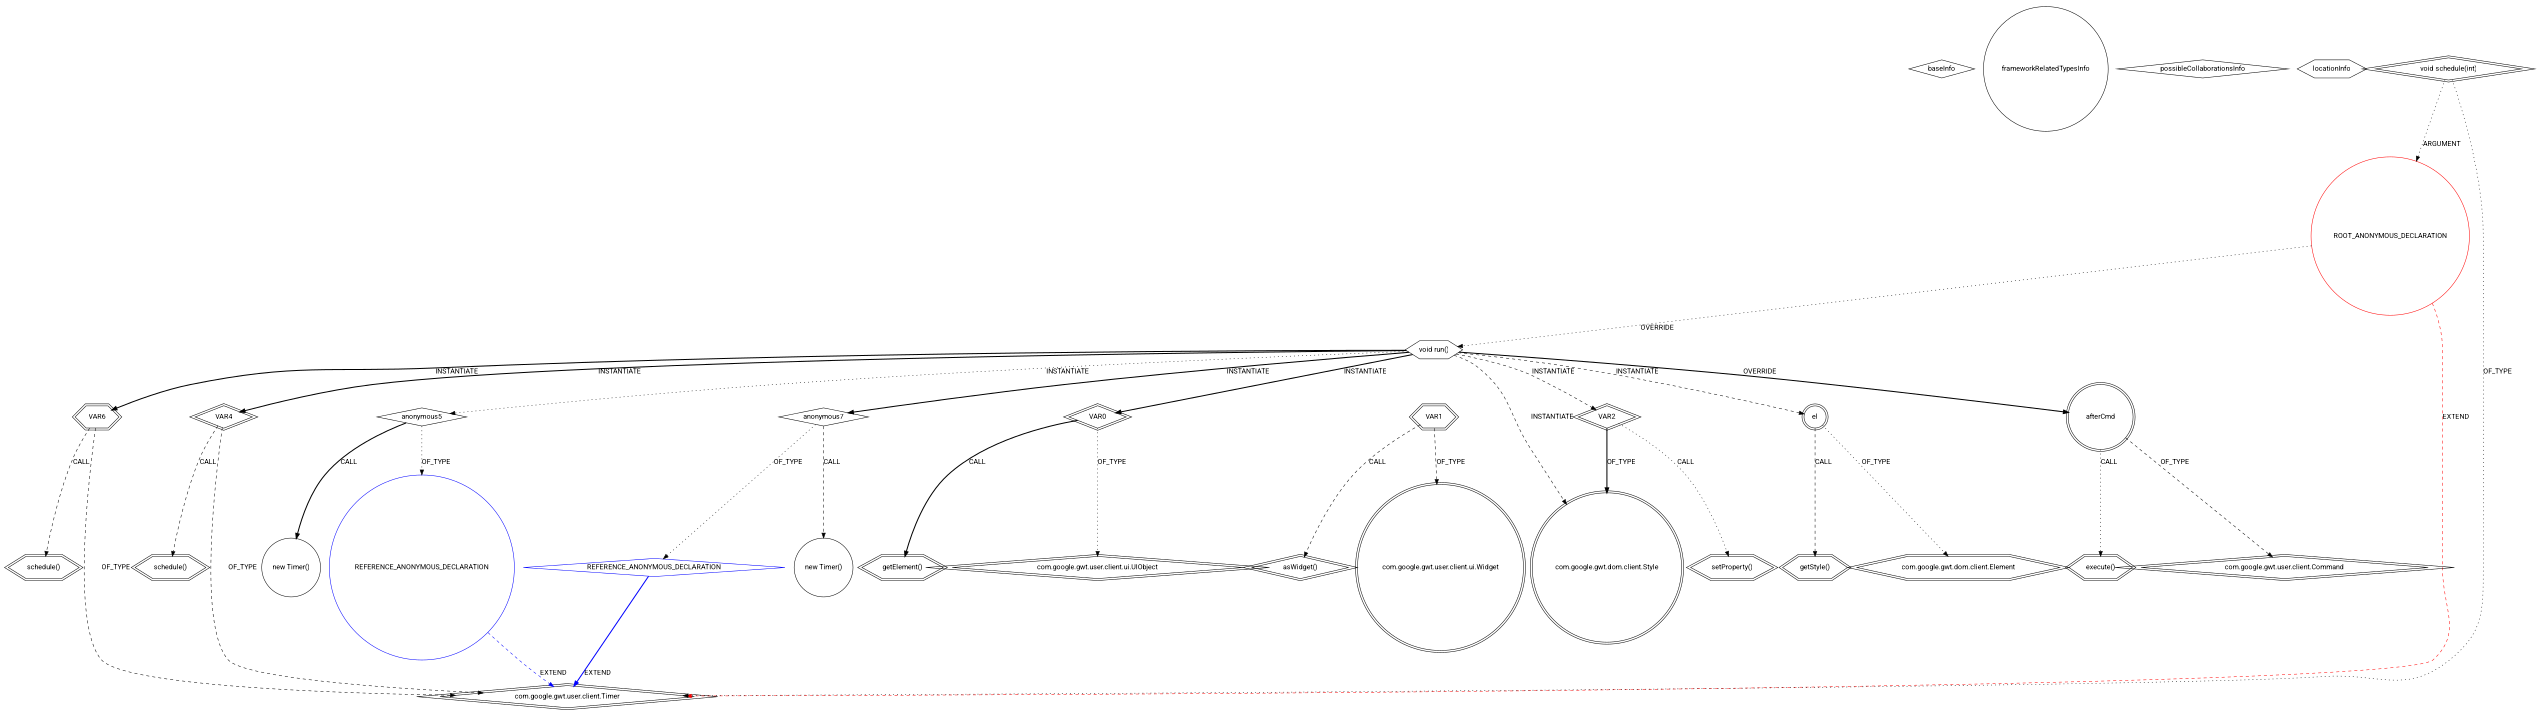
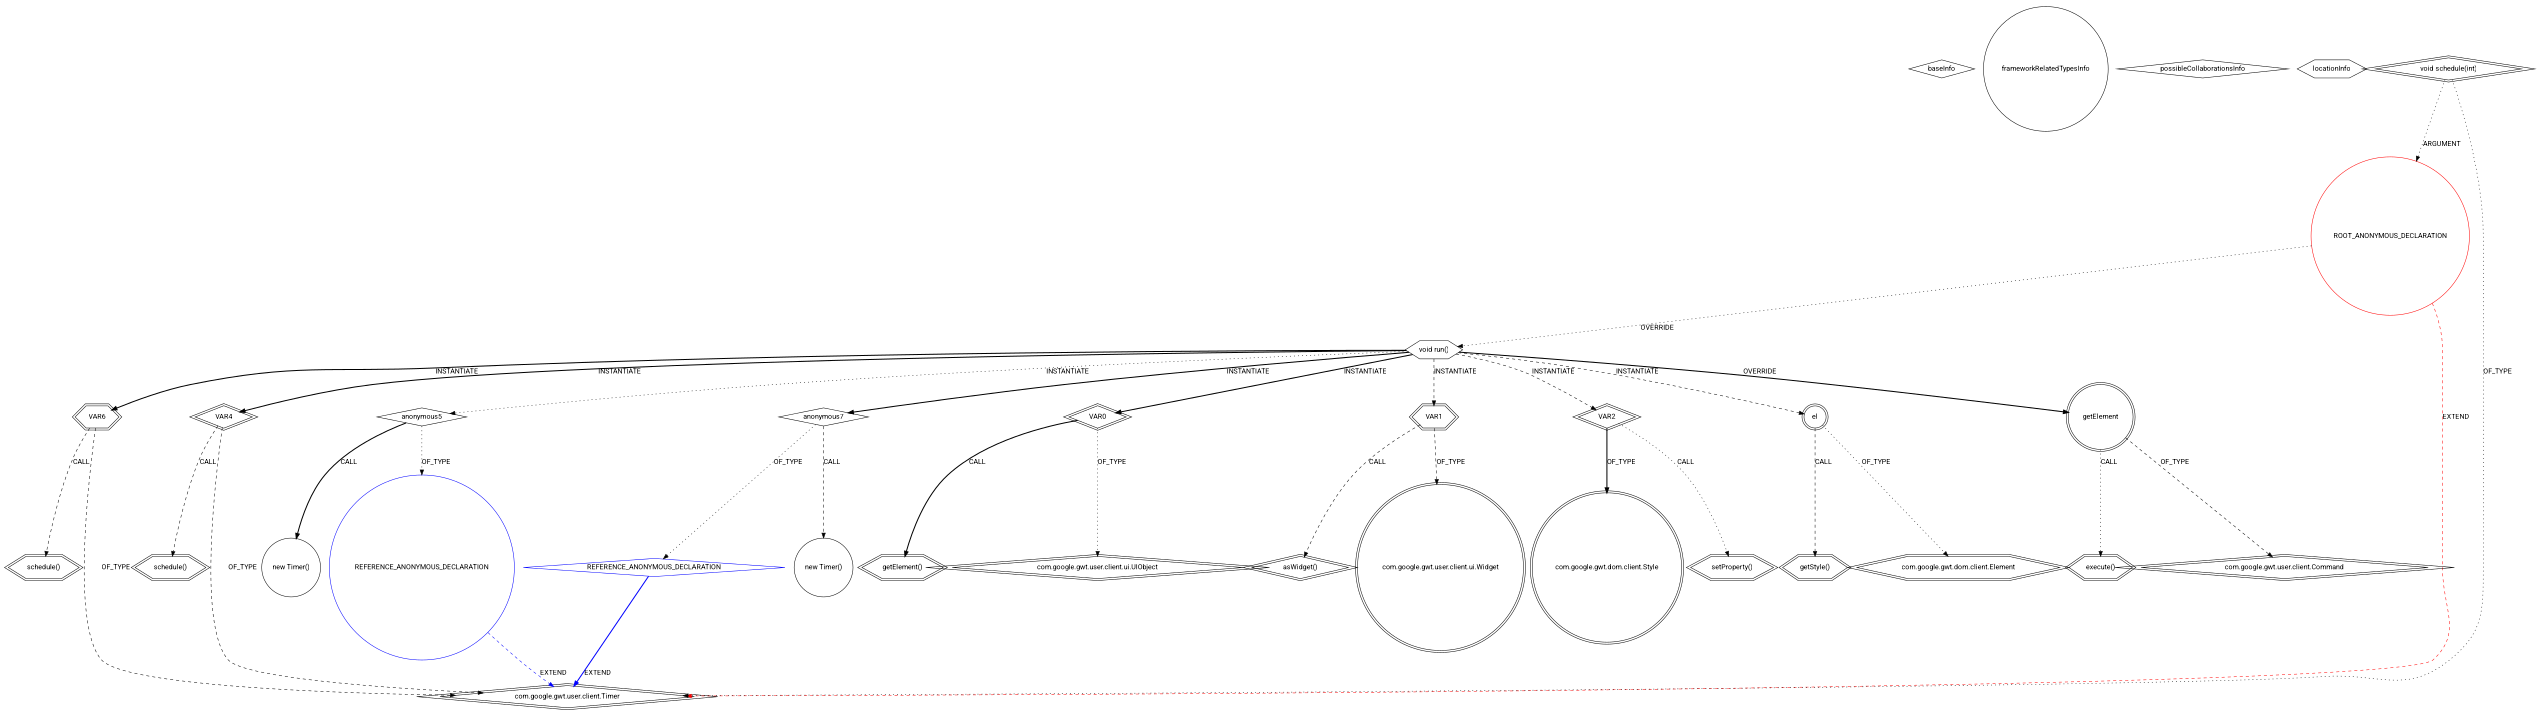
node "afterCmd": label "afterCmd" -> "getElement"
edge "void run()" -> "com.google.gwt.dom.client.Style": now "void run()" -> "VAR1"
